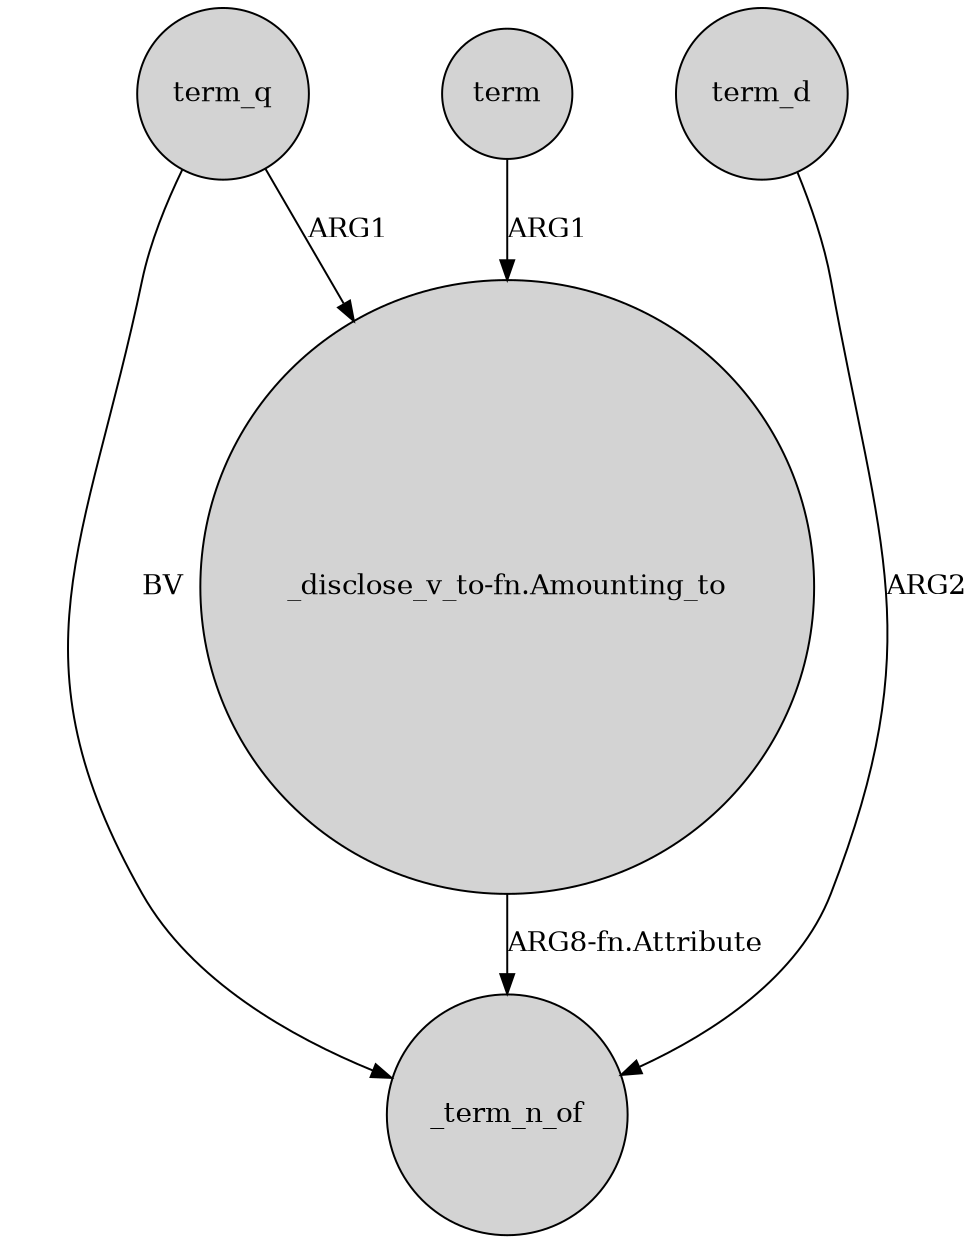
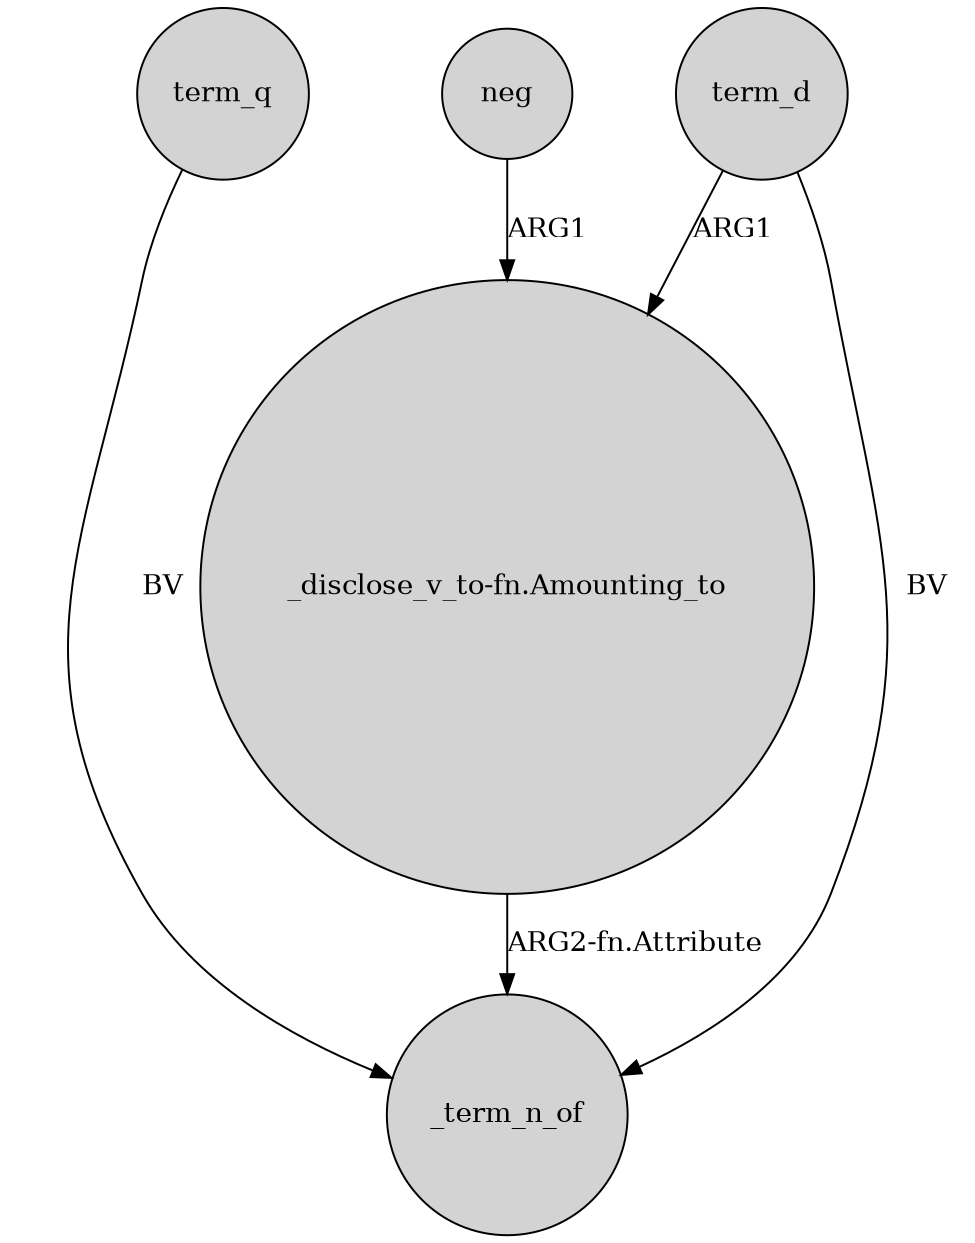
node "term": label "term" -> "neg"
edge "term_q" -> "_disclose_v_to-fn.Amounting_to": now "term_d" -> "_disclose_v_to-fn.Amounting_to"
edge "term_d" -> "_term_n_of": label "ARG2" -> "BV"
edge "_disclose_v_to-fn.Amounting_to" -> "_term_n_of": label "ARG8-fn.Attribute" -> "ARG2-fn.Attribute"
